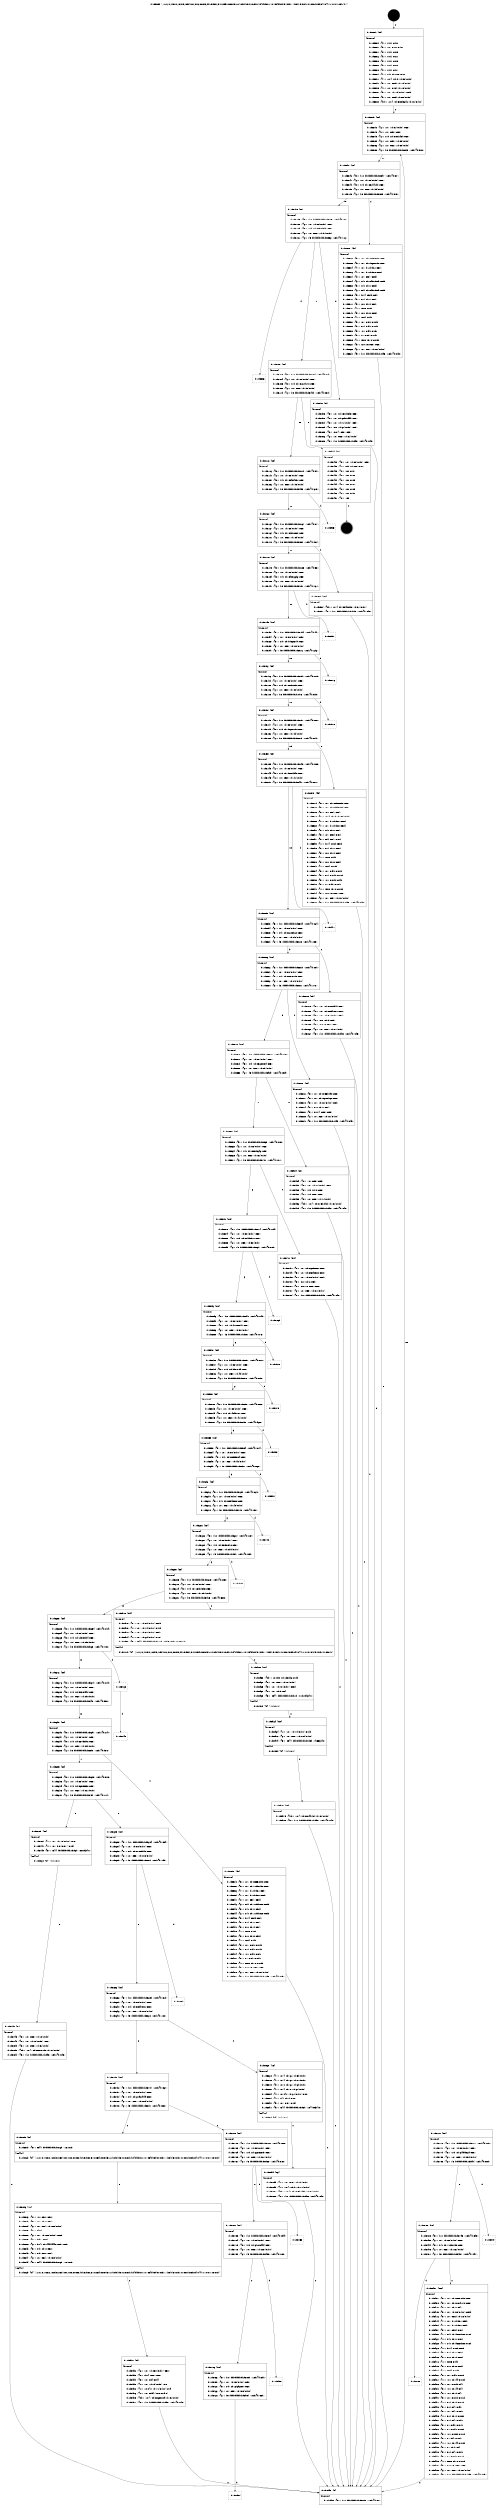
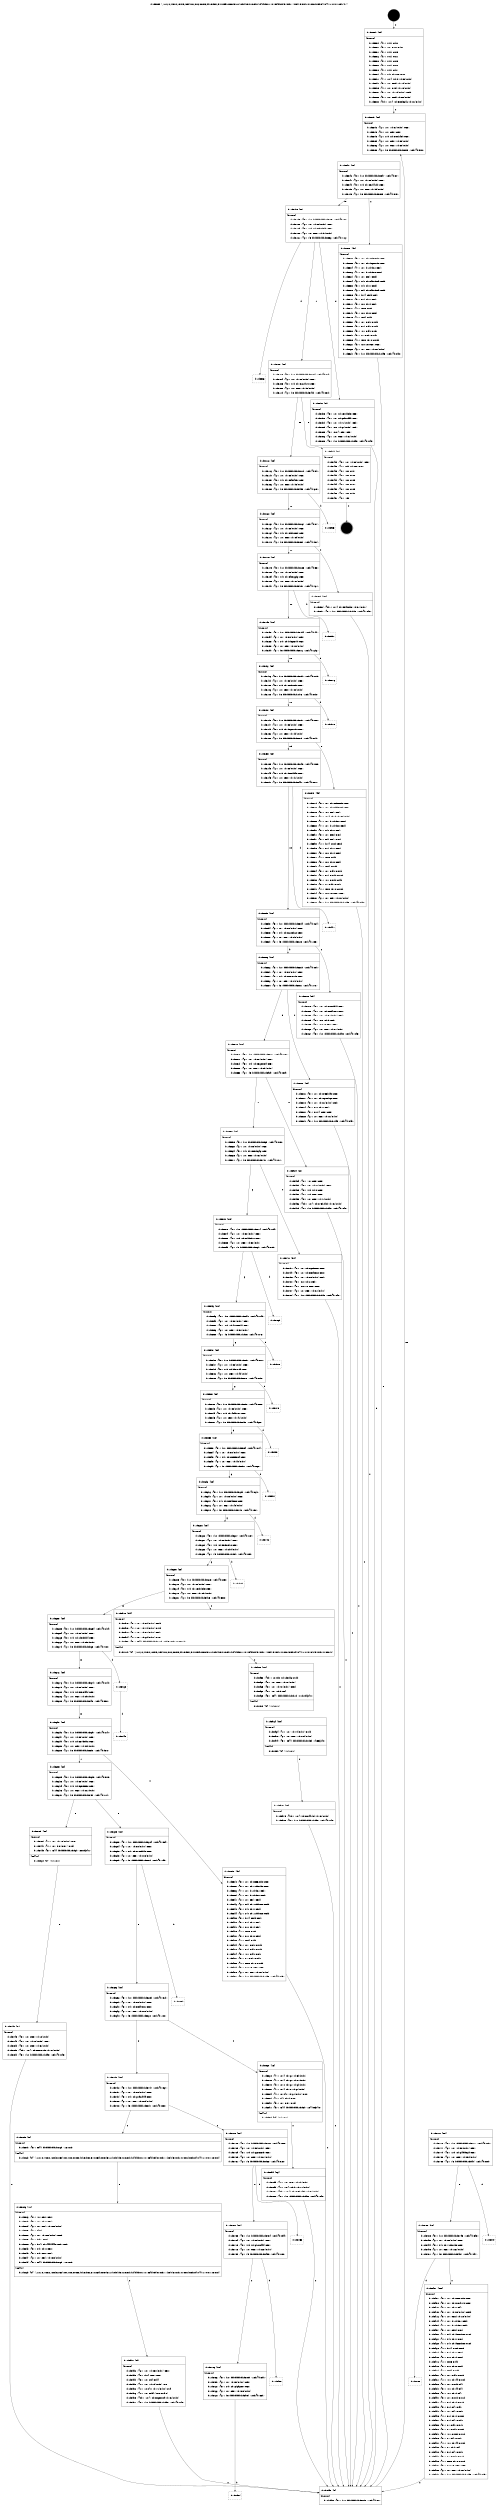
edge "0x4033d2 [32]" -> "0x4033f2 [28]": removed, label "14"
edge "0x403958 [23]" -> "0x40396f [15]": removed, label "1"
